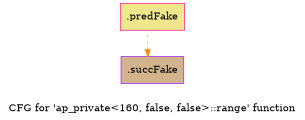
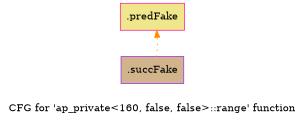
edge ".predFake" -> ".succFake": reversed
